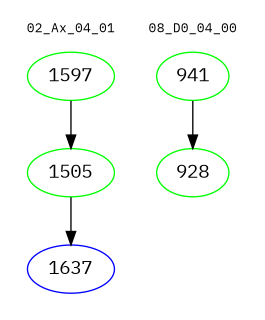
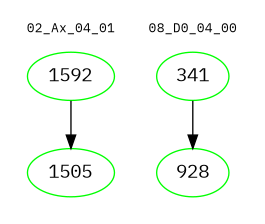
node "1597": label "1597" -> "1592"
node "941": label "941" -> "341"
node "1637": removed
